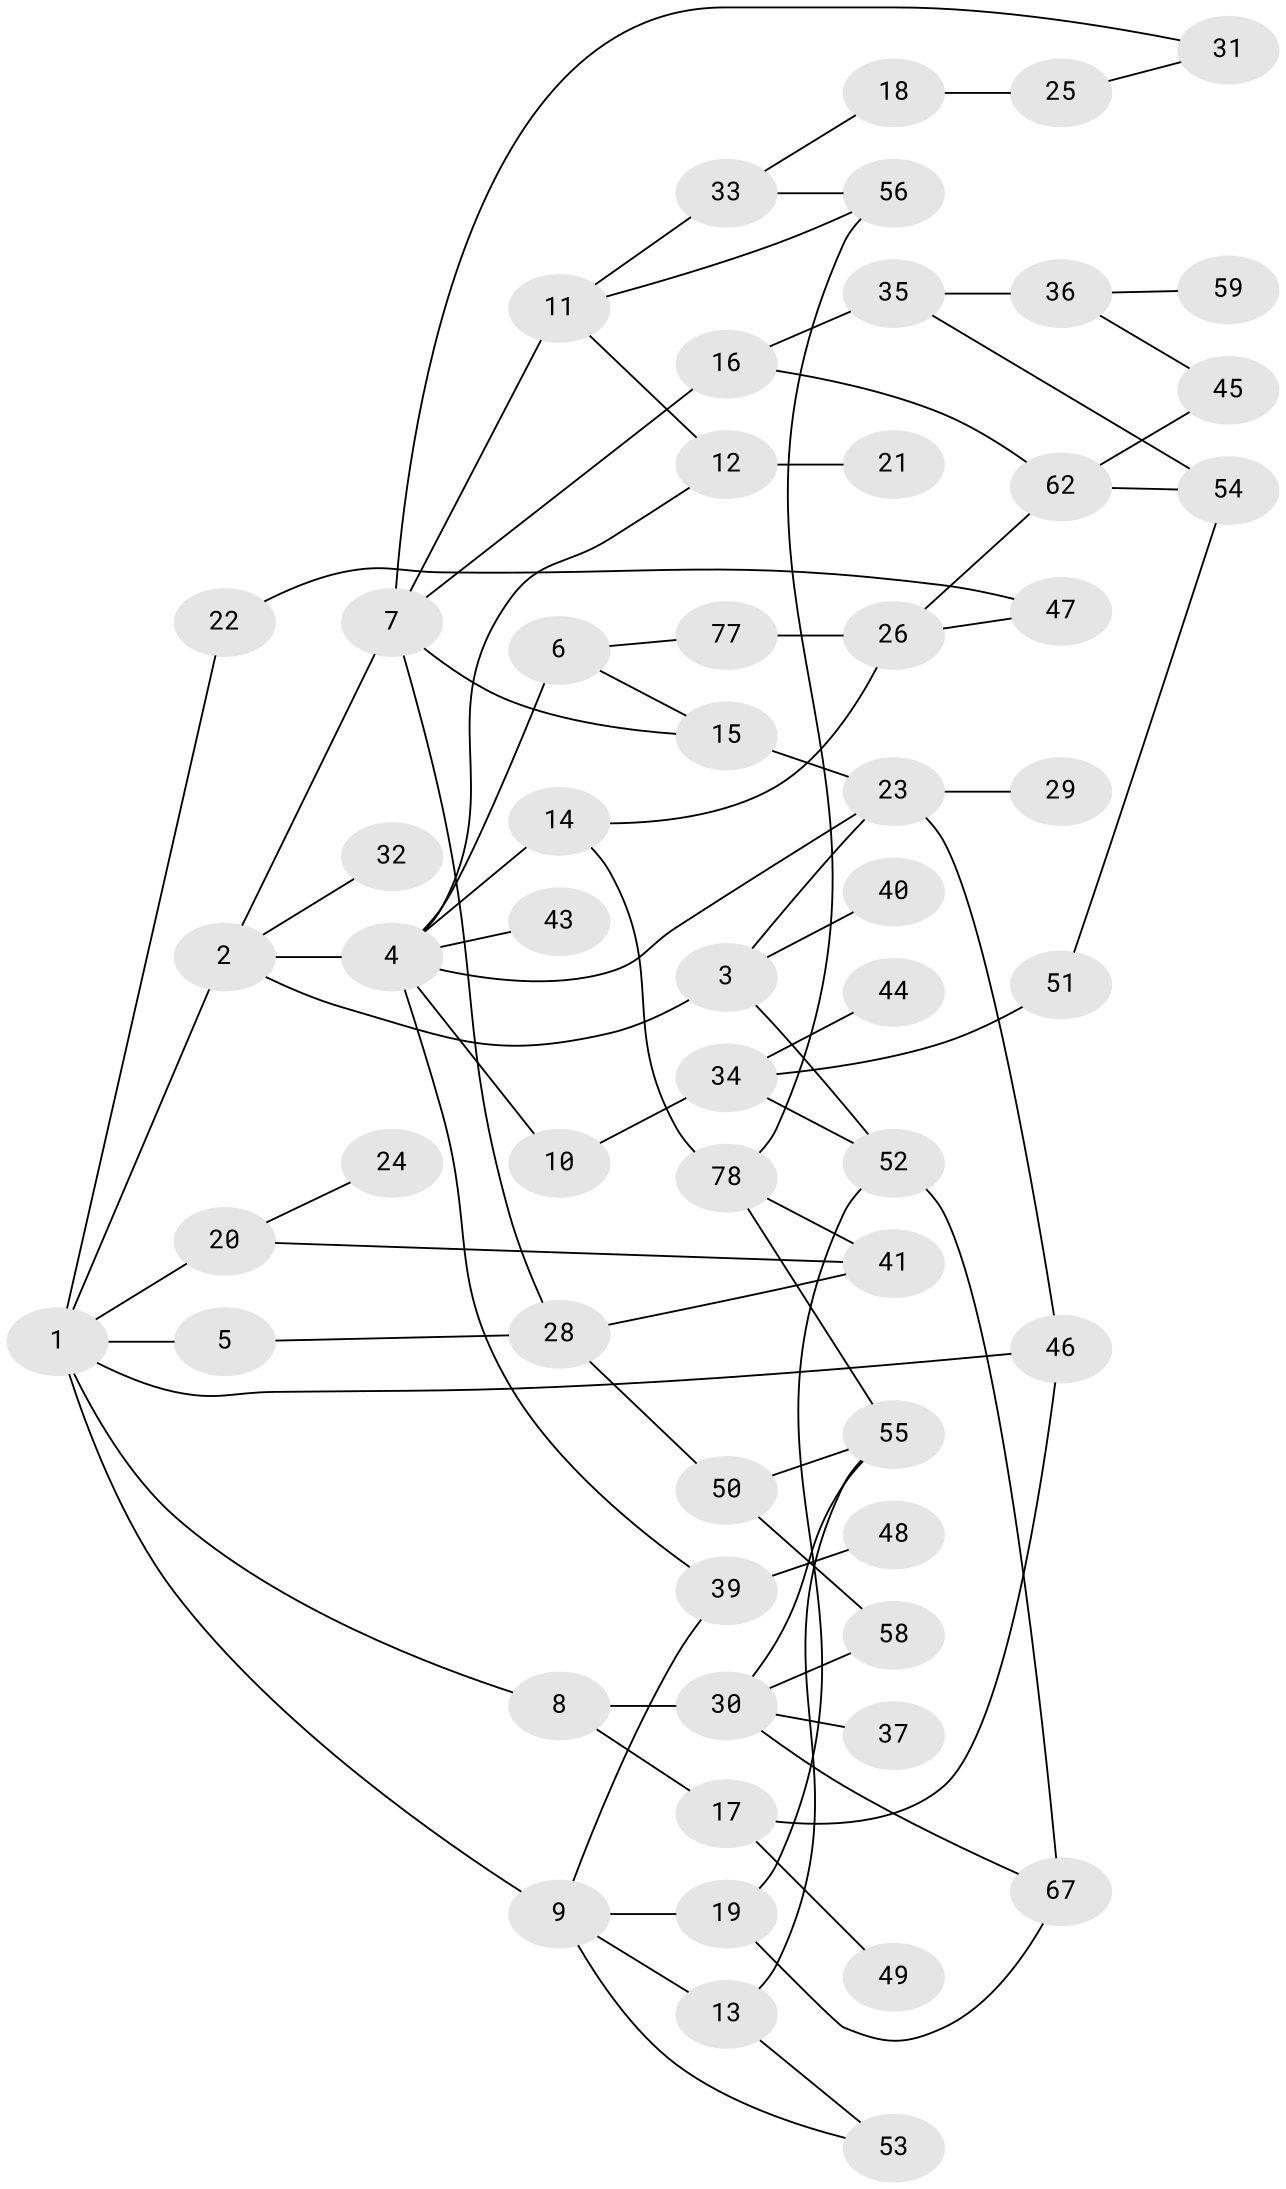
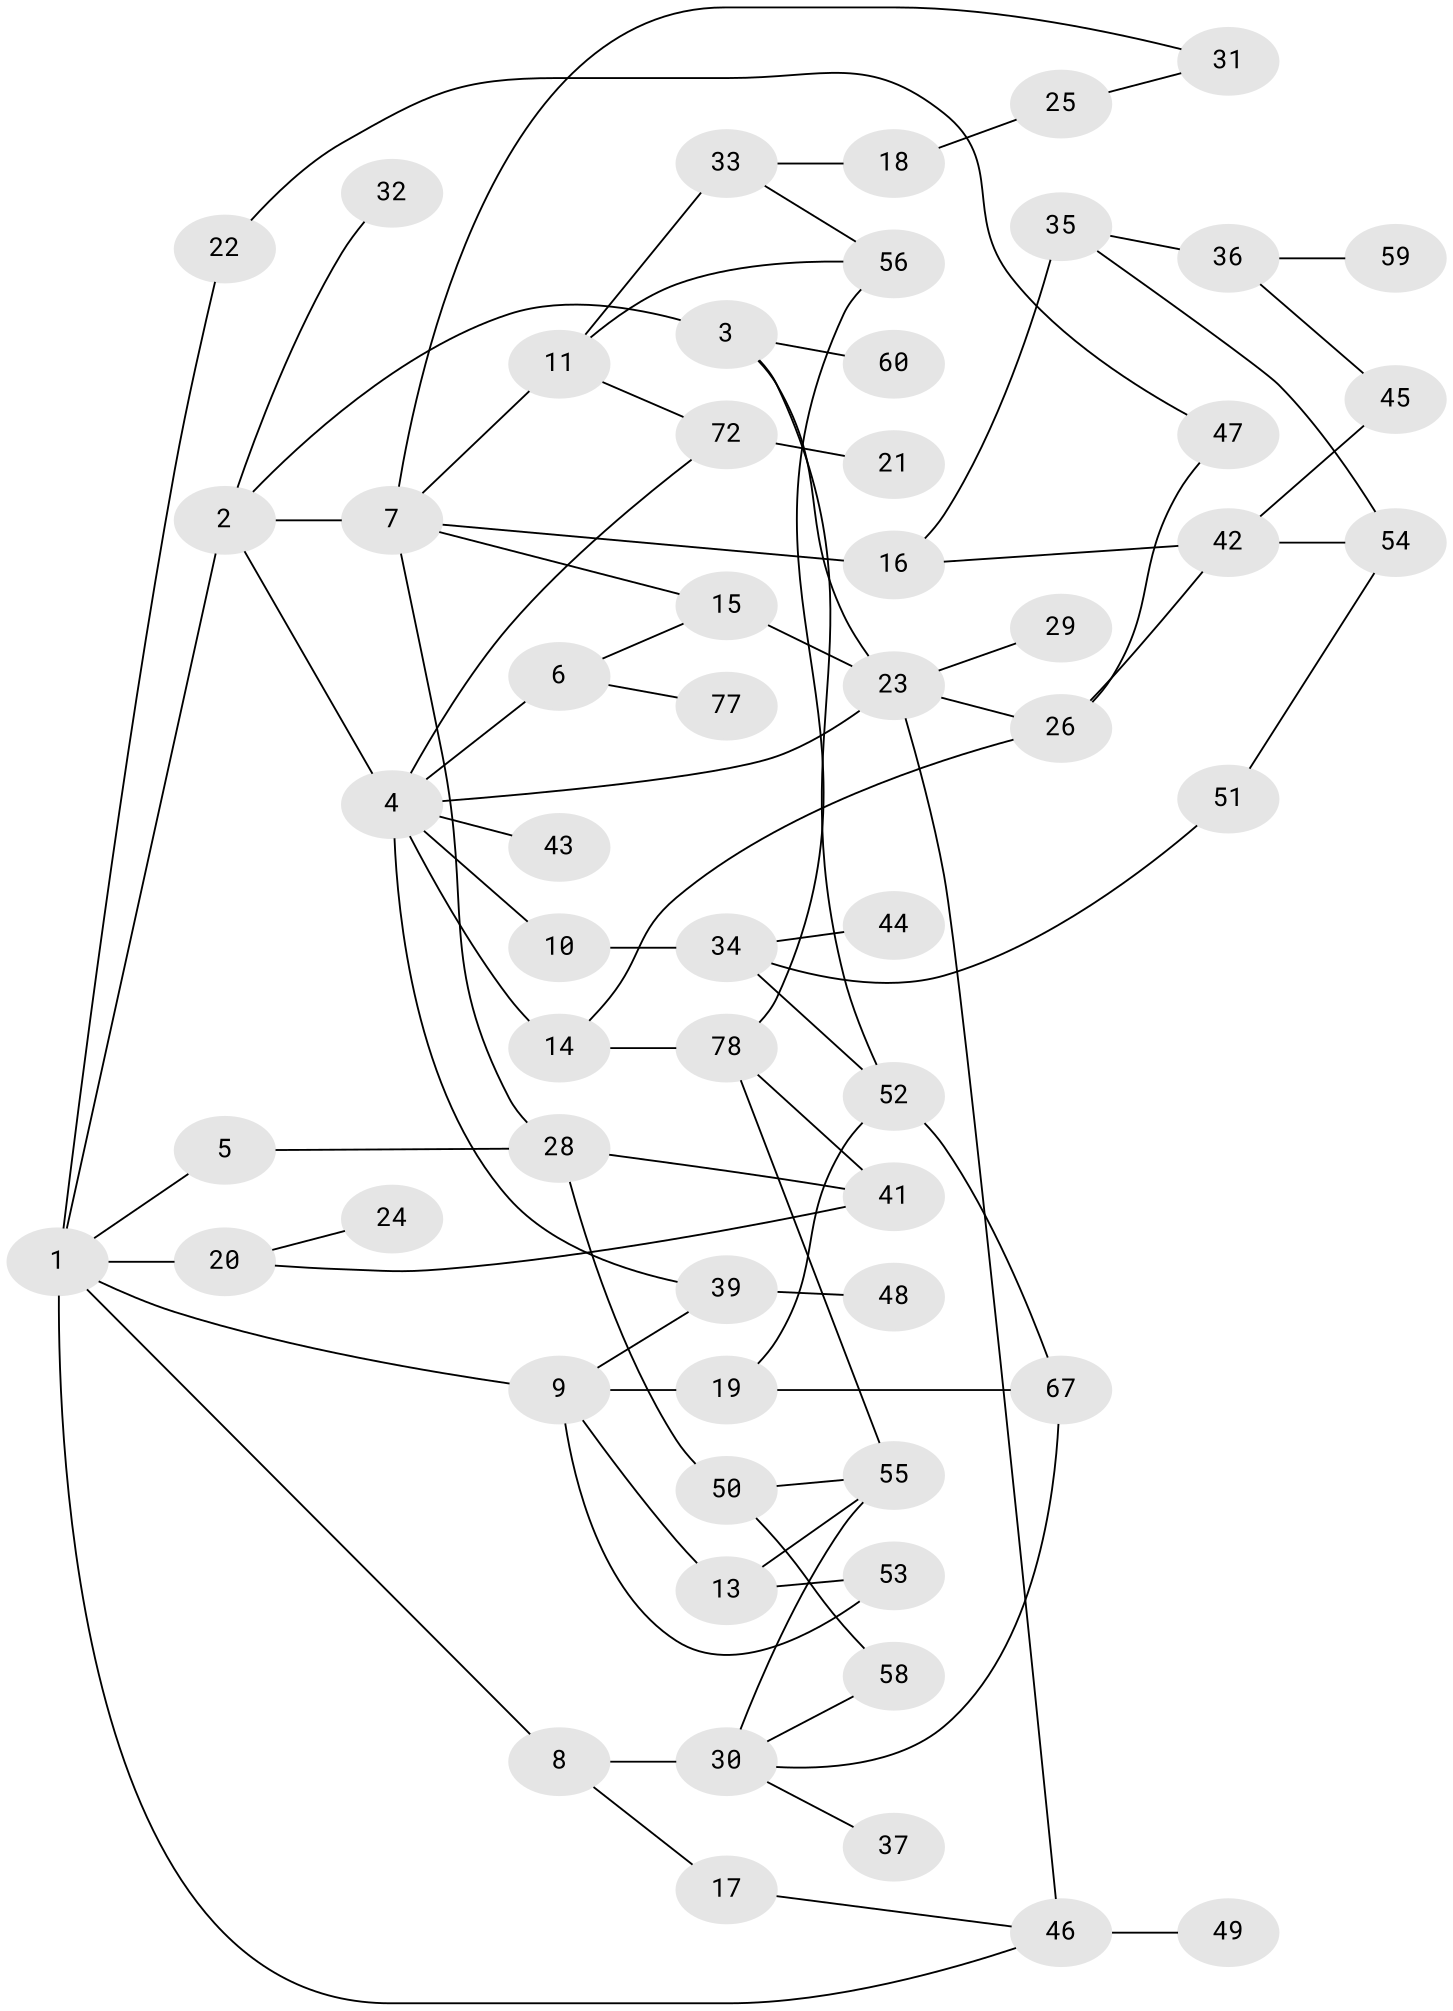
node "12": label "12" -> "72"
node "62": label "62" -> "42"
edge "77" -- "26": now "23" -- "26"
node "40": label "40" -> "60"
edge "17" -- "49": now "46" -- "49"
